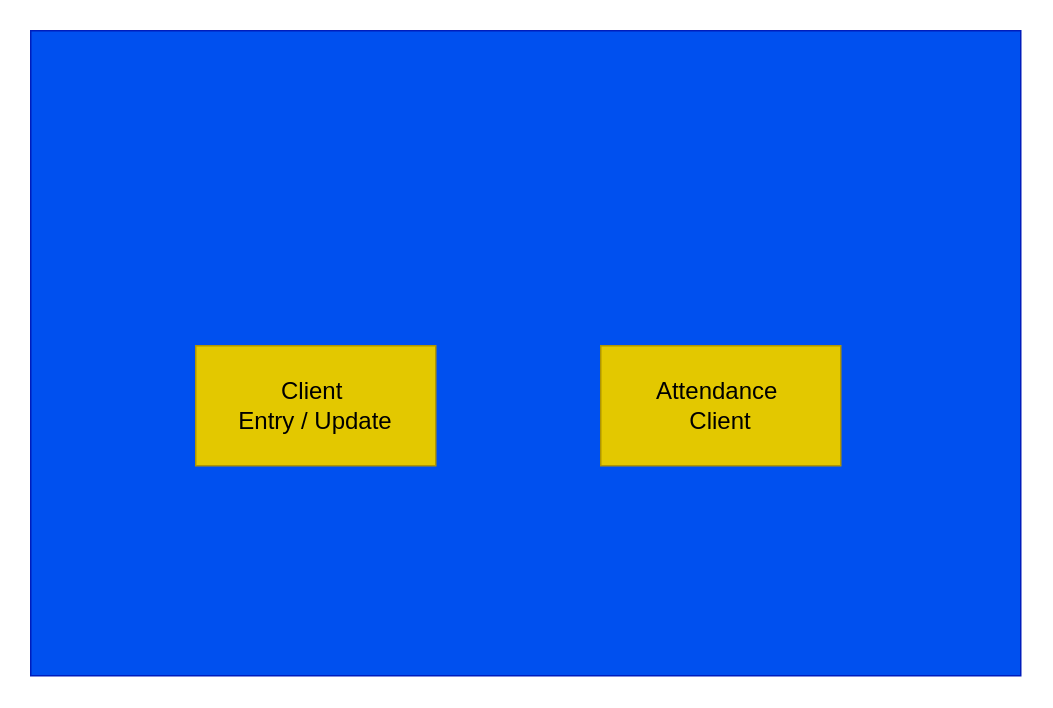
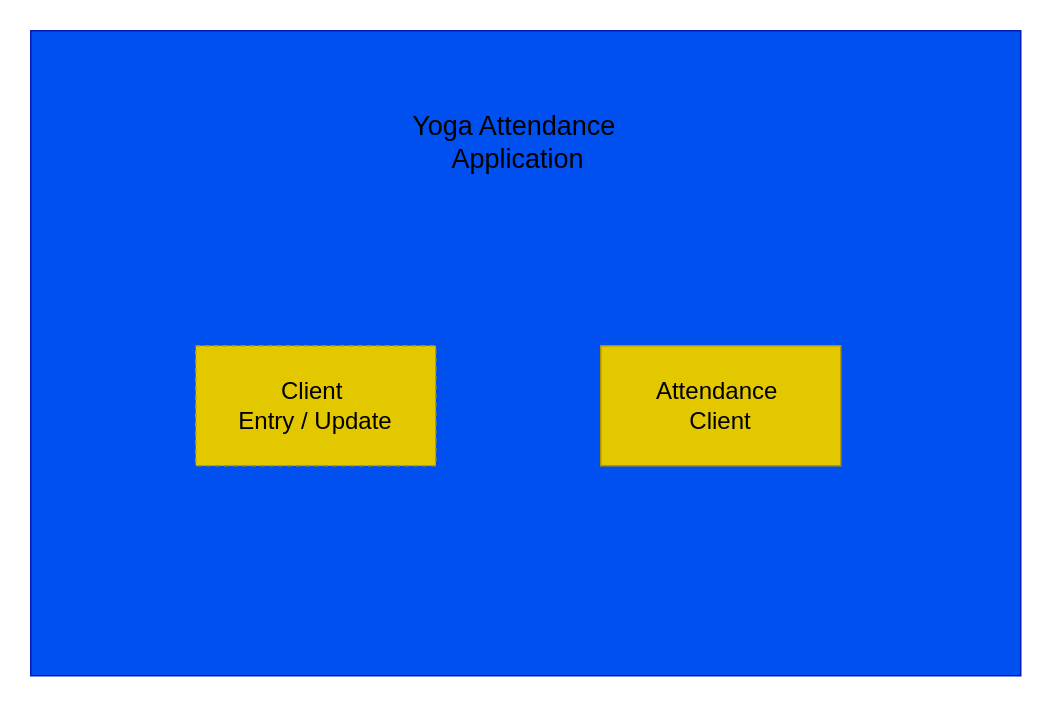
node "Yoga Attendance Application": added
node "Client Entry / Update": style solid -> dashed
